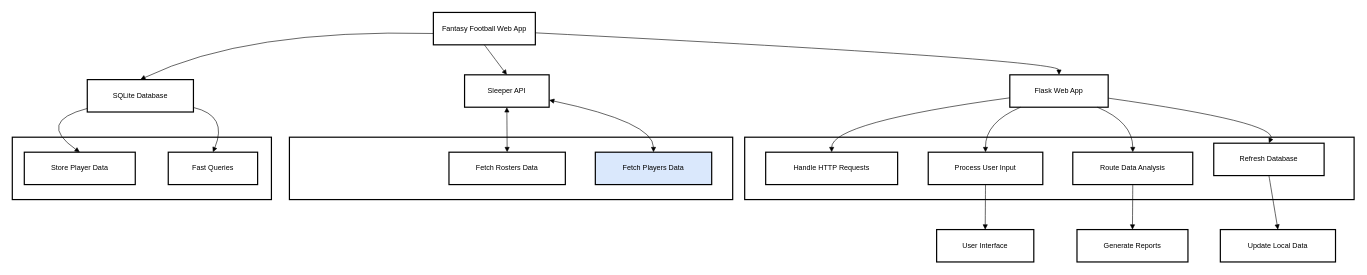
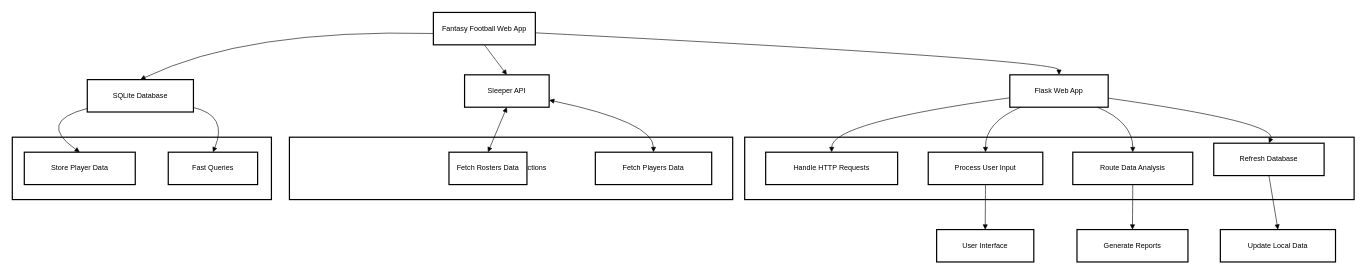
node "Fetch Rosters Data": size 116x32 -> 78x32
node "Fetch Players Data": fillcolor #dae8fc -> #ffffff
